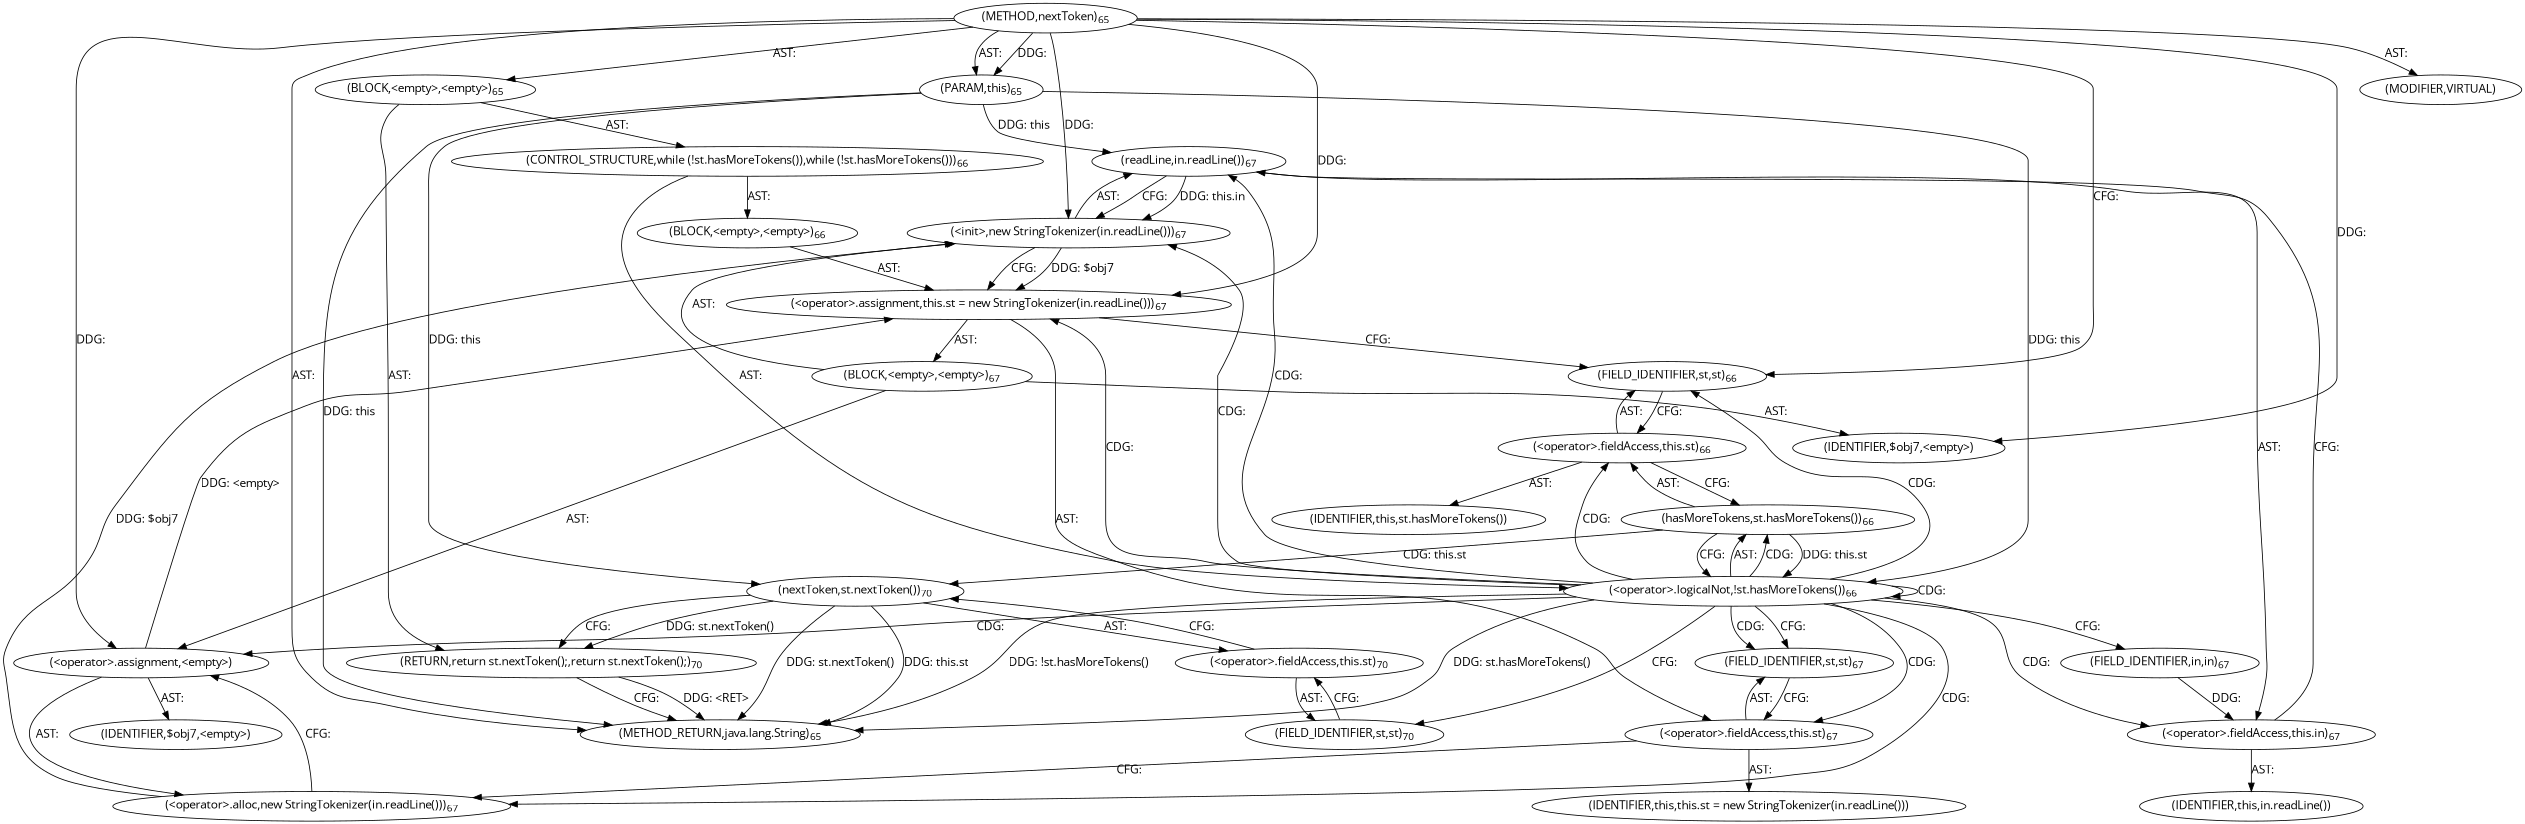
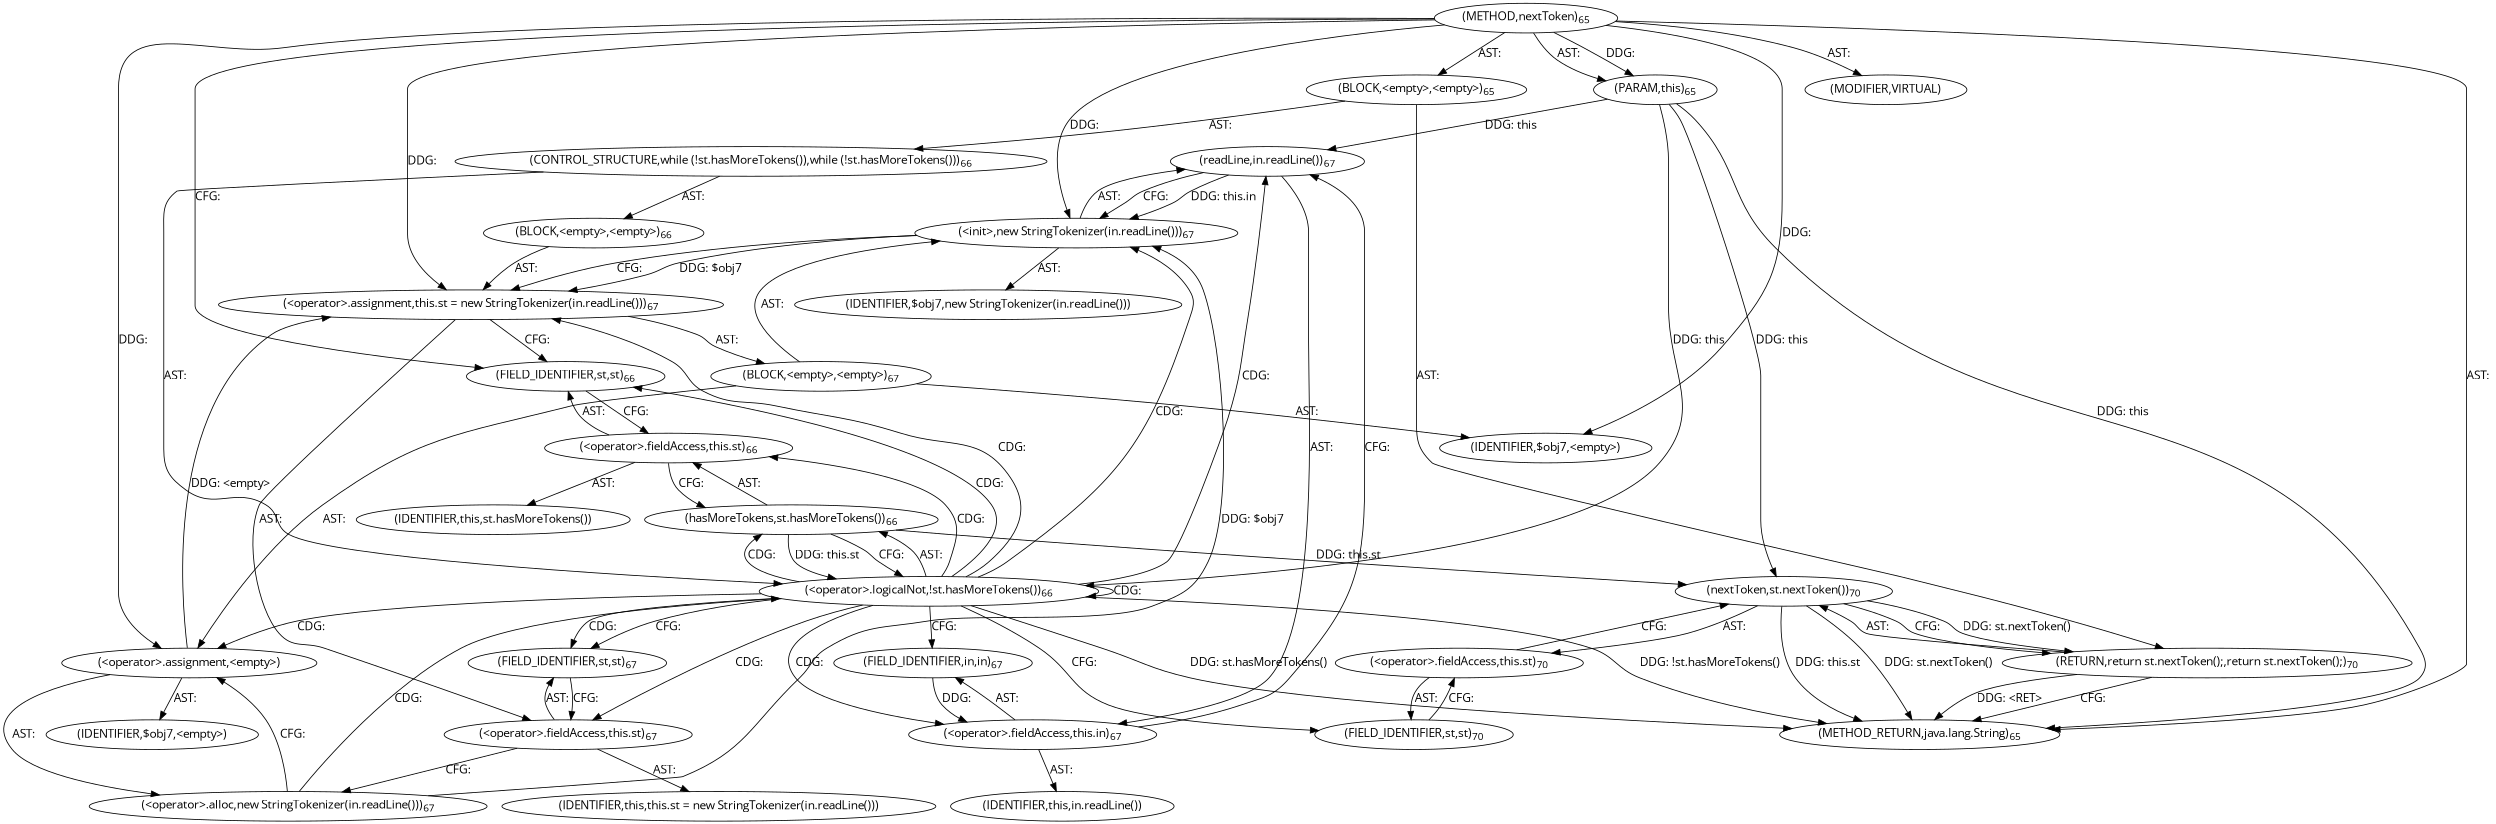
node "(IDENTIFIER,$obj7,new StringTokenizer(in.readLine()))": added
edge "(hasMoreTokens,st.hasMoreTokens())" -> "(nextToken,st.nextToken())": label "CDG: this.st" -> "DDG: this.st"
edge "(RETURN,return st.nextToken();,return st.nextToken();)" -> "(nextToken,st.nextToken())": added, label "AST:"
edge "(<operator>.fieldAccess,this.in)" -> "(FIELD_IDENTIFIER,in,in)": added, label "AST:"
edge "(<operator>.logicalNot,!st.hasMoreTokens())" -> "(<operator>.alloc,new StringTokenizer(in.readLine()))": reversed
